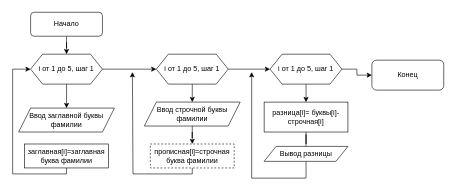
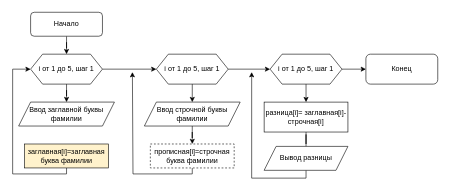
node "Конец": moved (408, 75) -> (402, 69)
node "разница[i]= буквы[i]- строчная[i]": label "разница[i]= буквы[i]- строчная[i]" -> "разница[i]= заглавная[i]- строчная[i]"
node "Ввод заглавной буквы фамилии": moved (66, 120) -> (66, 114)
node "Вывод разницы": size 84x15 -> 84x24
node "заглавная[i]=заглавная буква фамилии": fillcolor #ffffff -> #fff2cc
